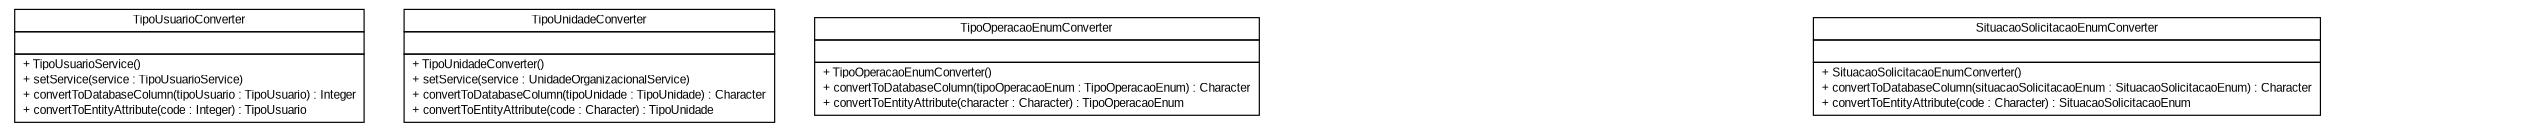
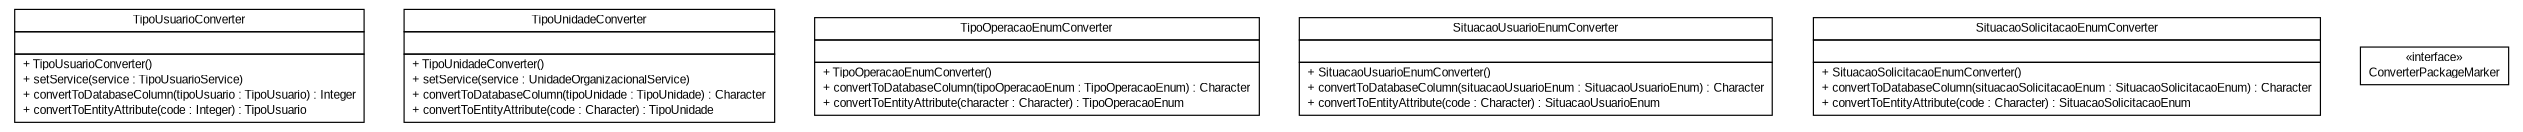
node "TipoUsuarioConverter": text "+ TipoUsuarioService()" -> "+ TipoUsuarioConverter()"
node "SituacaoUsuarioEnumConverter": added
node "ConverterPackageMarker": added
